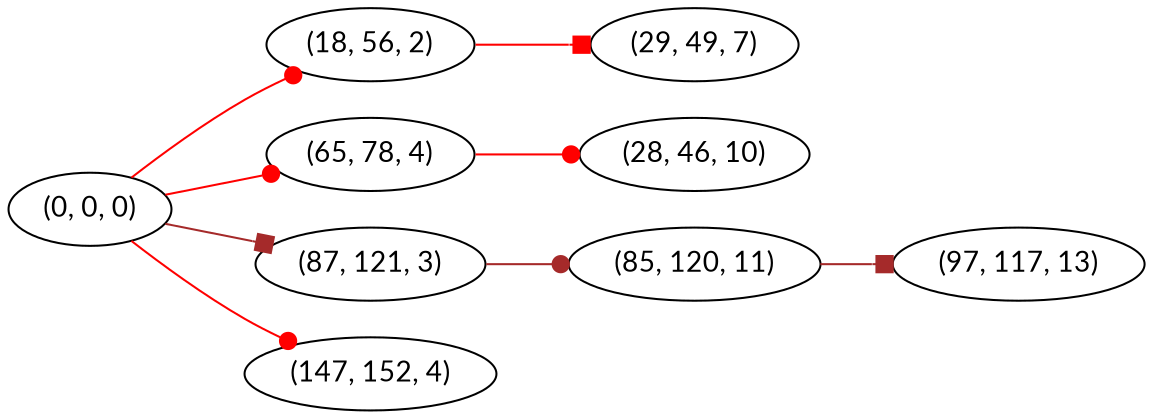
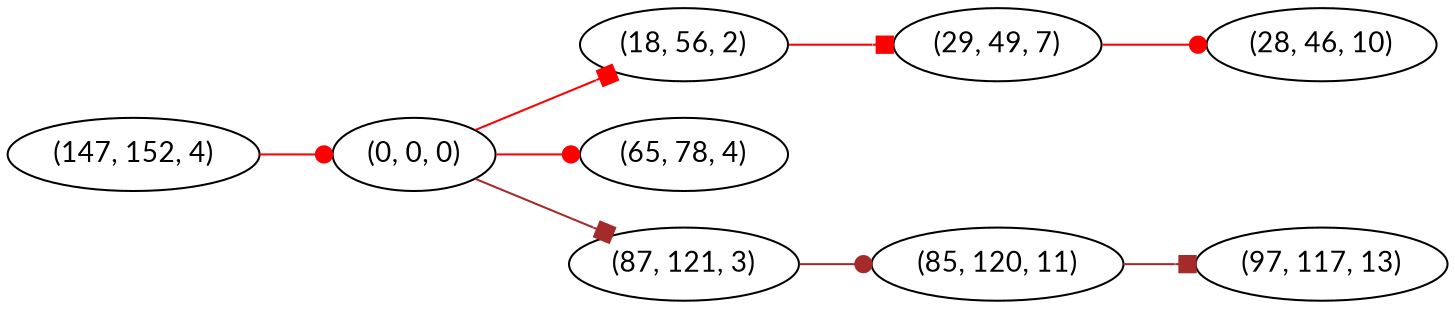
edge "(0, 0, 0)" -> "(18, 56, 2)": arrowhead dot -> box
edge "(65, 78, 4)" -> "(28, 46, 10)": now "(29, 49, 7)" -> "(28, 46, 10)"
edge "(0, 0, 0)" -> "(147, 152, 4)": reversed
